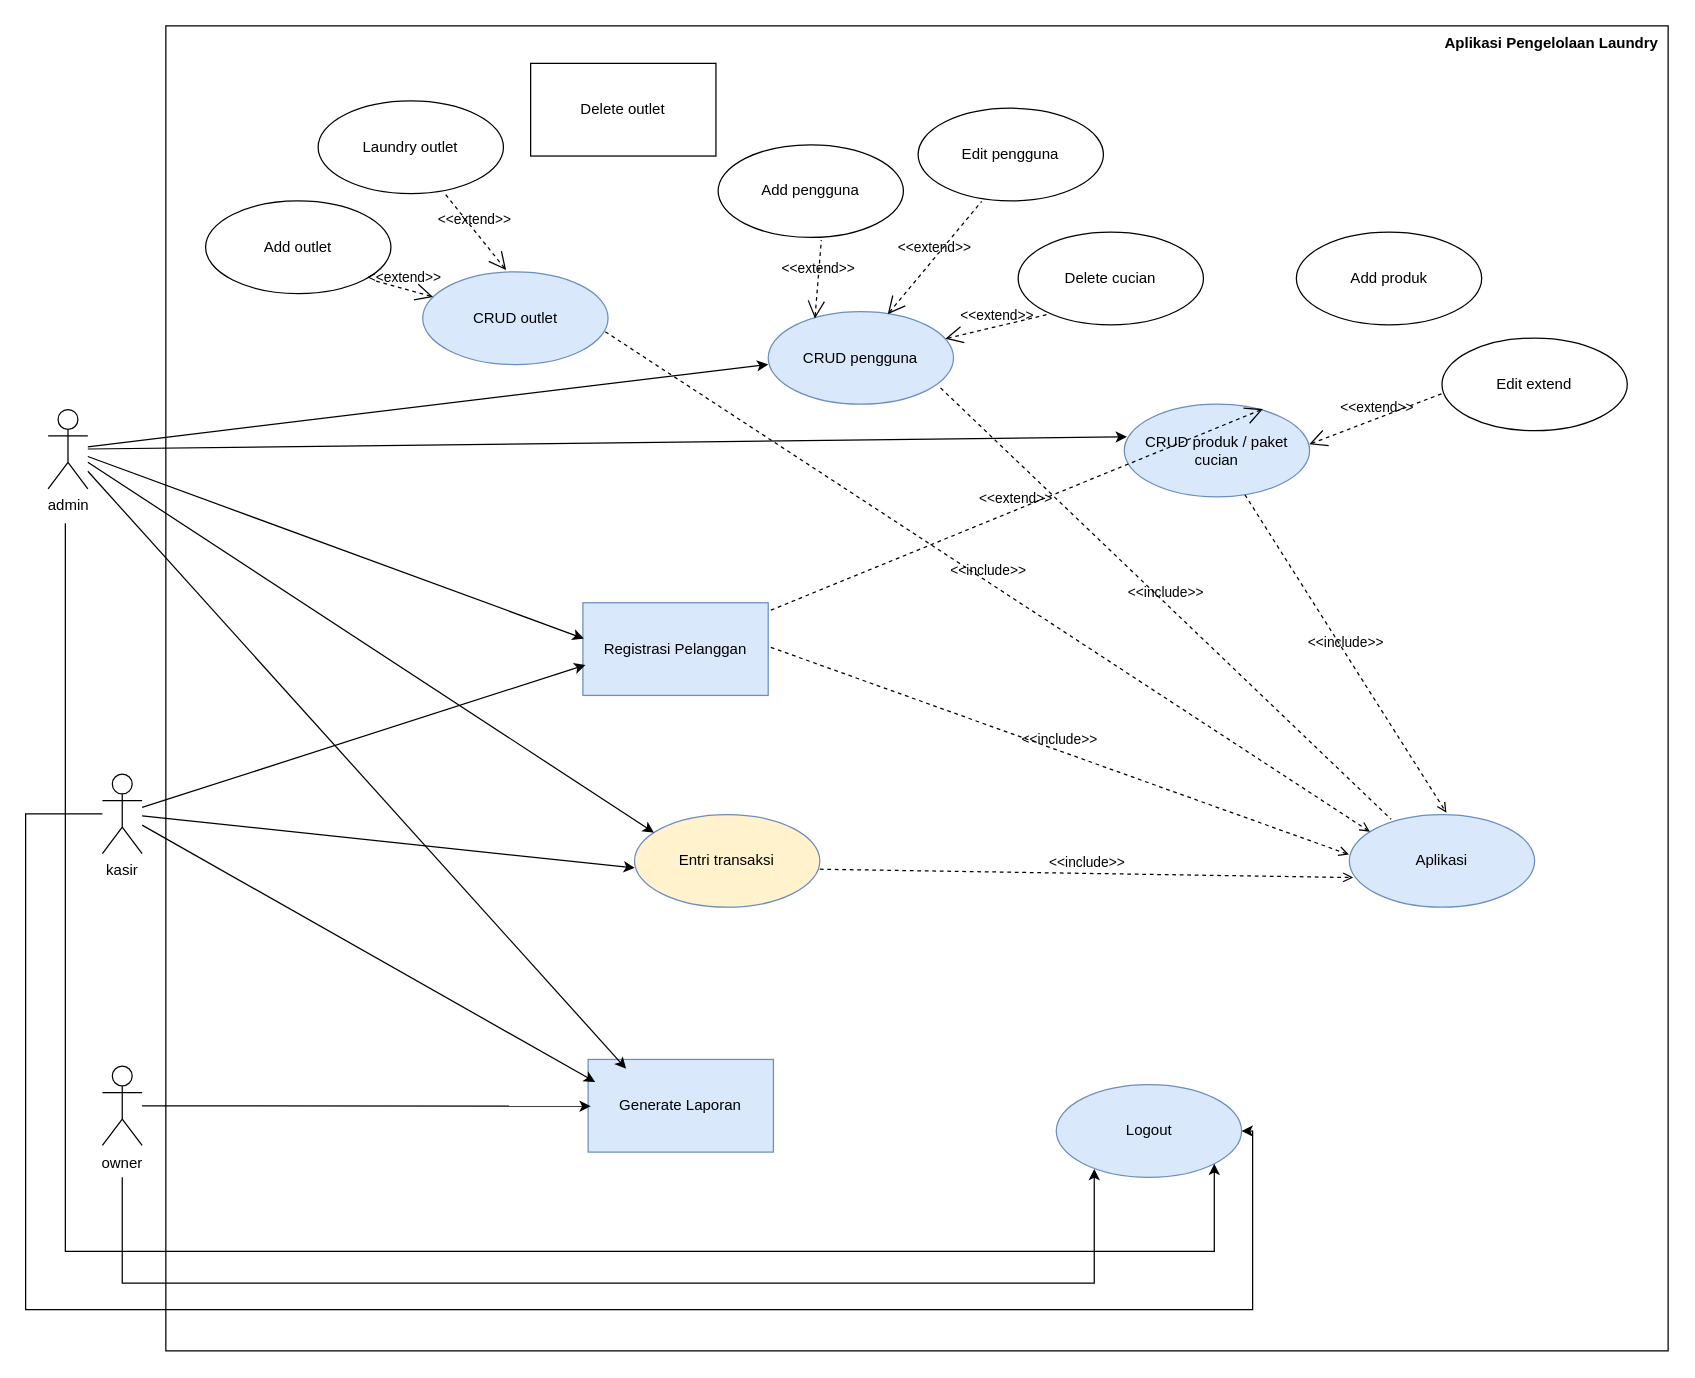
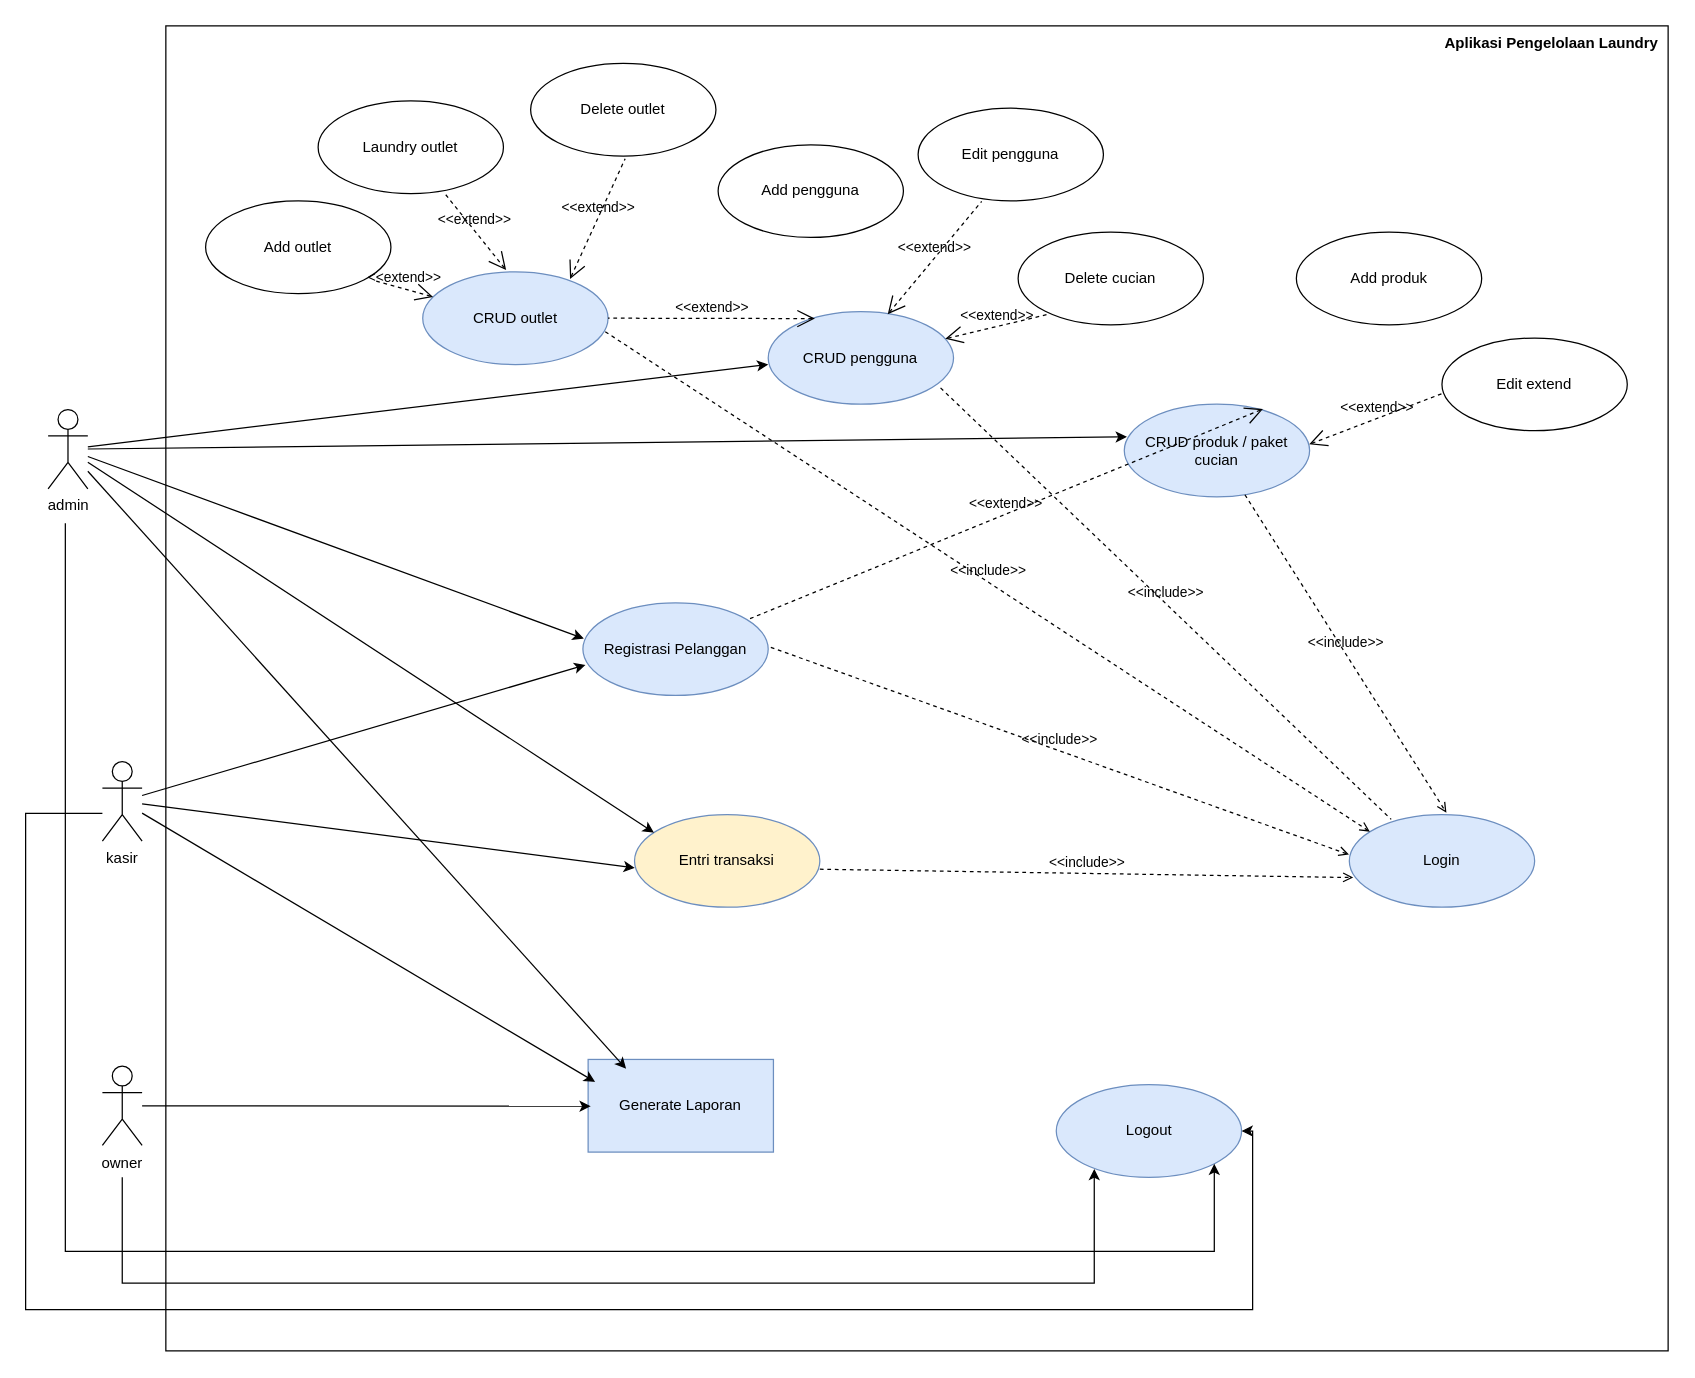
node "Delete outlet": shape rectangle -> ellipse
edge "Delete outlet" -> "CRUD outlet": added, label "<<extend>>"
edge "Add pengguna" -> "CRUD pengguna": now "CRUD outlet" -> "CRUD pengguna"
node "Registrasi Pelanggan": shape rectangle -> ellipse
node "kasir": moved (122, 814) -> (122, 801)
node "Aplikasi": label "Aplikasi" -> "Login"
